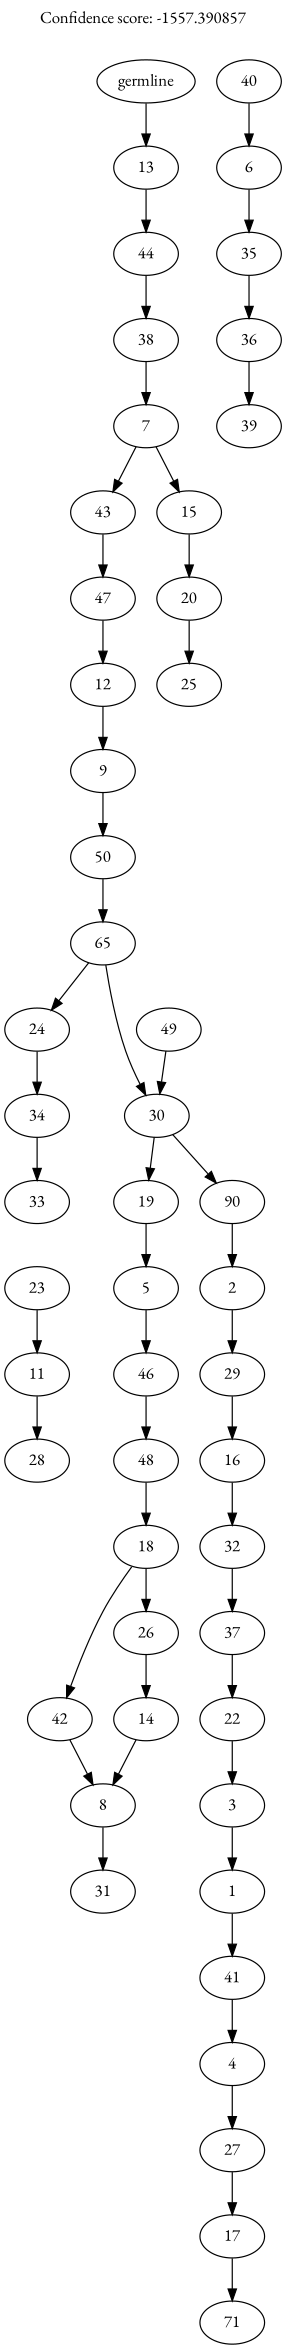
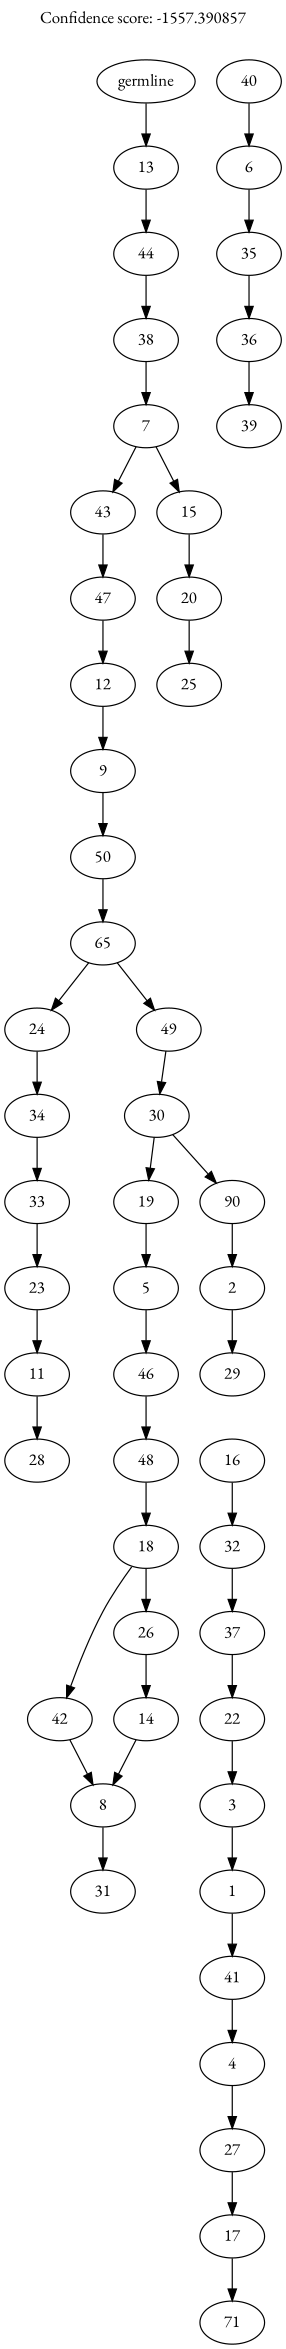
edge "65" -> "30": now "65" -> "49"
edge "33" -> "23": added
edge "29" -> "16": removed
